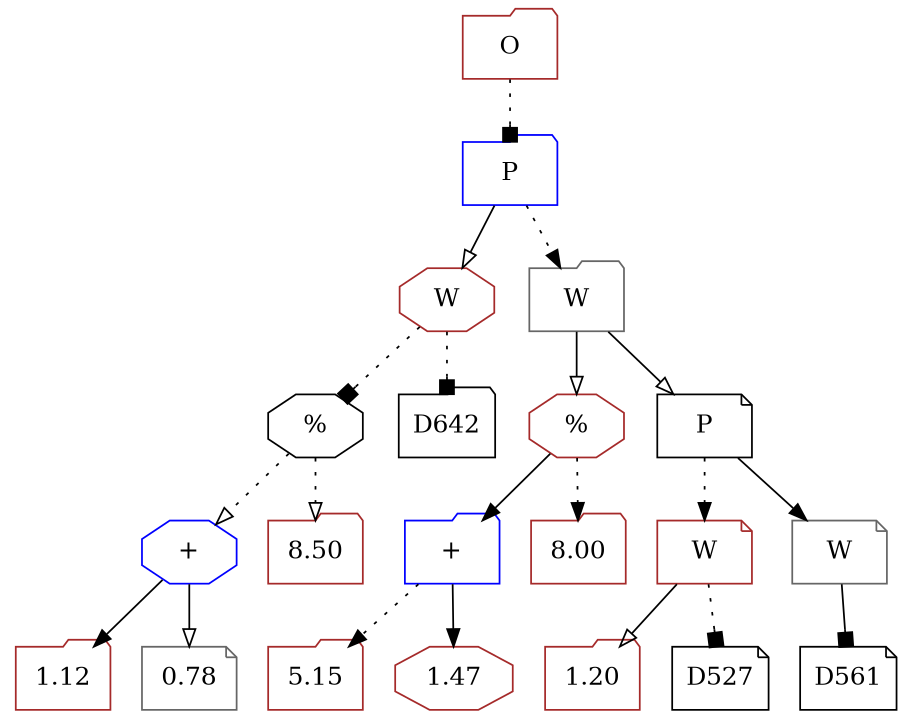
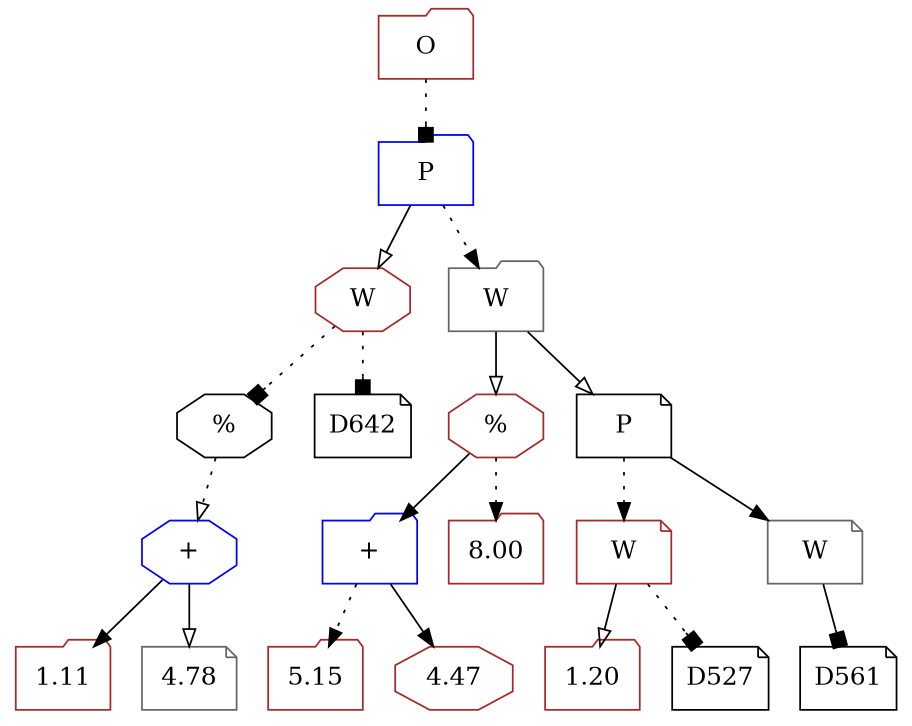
node "D642": shape folder -> note
node "8.50": removed
node "1.12": label "1.12" -> "1.11"
node "0.78": label "0.78" -> "4.78"
node "1.47": label "1.47" -> "4.47"
